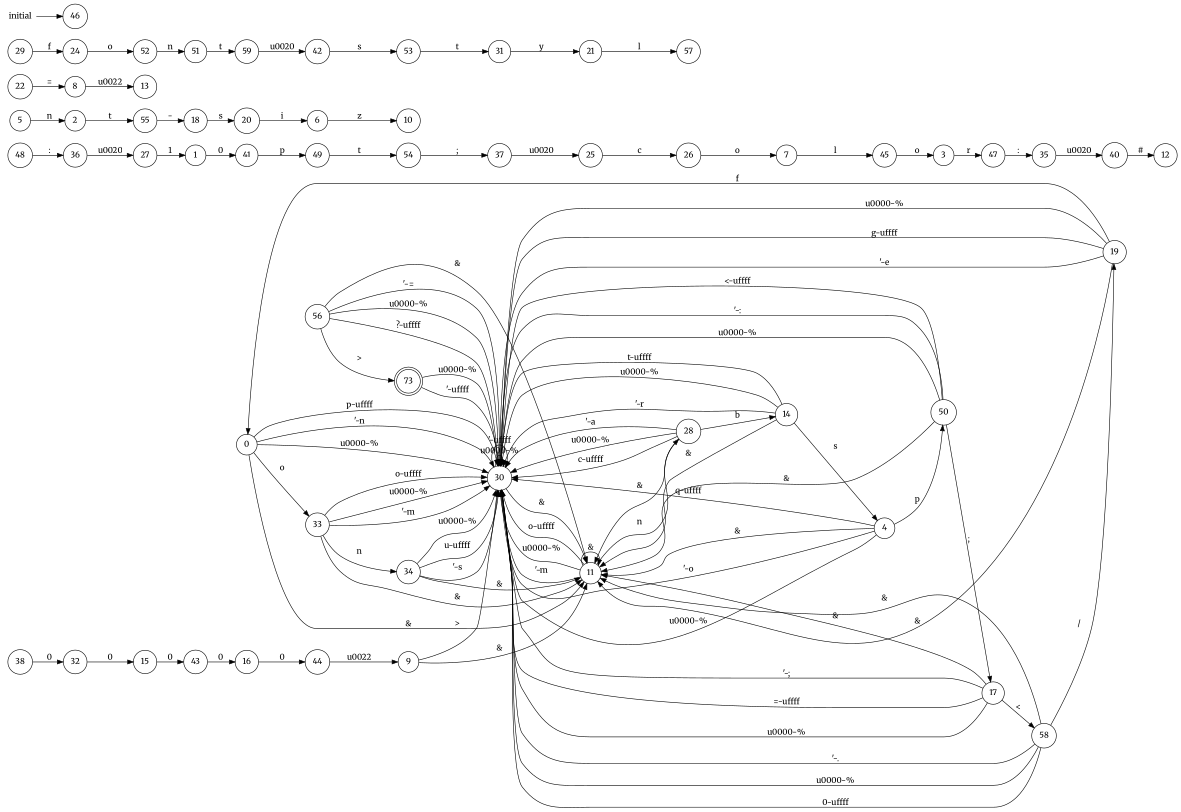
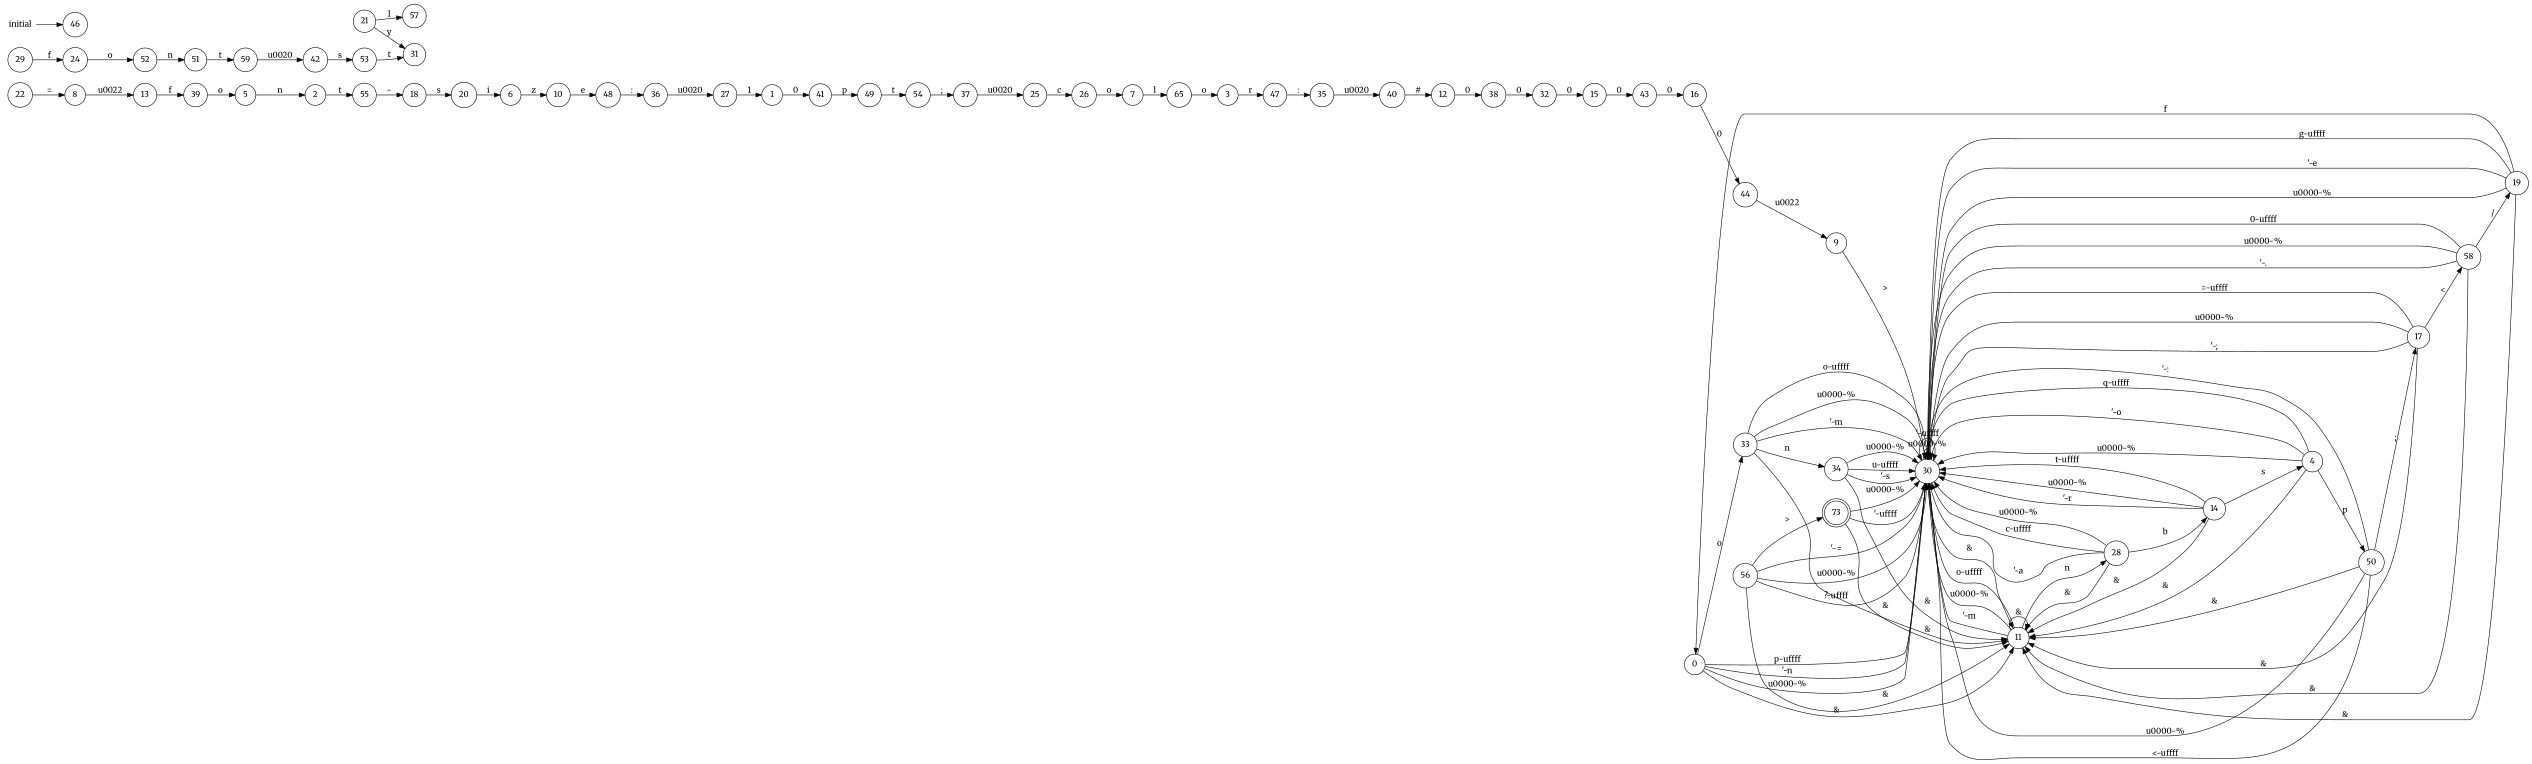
edge "31" -> "21": reversed
node "39": added
edge "10" -> "48": added, label "e"
edge "12" -> "38": added, label "0"
node "45": label "45" -> "65"
edge "9" -> "11": now "73" -> "11"
